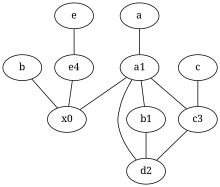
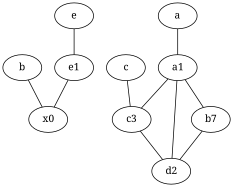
node "e4": label "e4" -> "e1"
edge "a1" -- "x0": removed
node "b1": label "b1" -> "b7"
